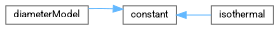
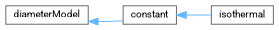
edge "diameterModel" -> "constant": reversed
